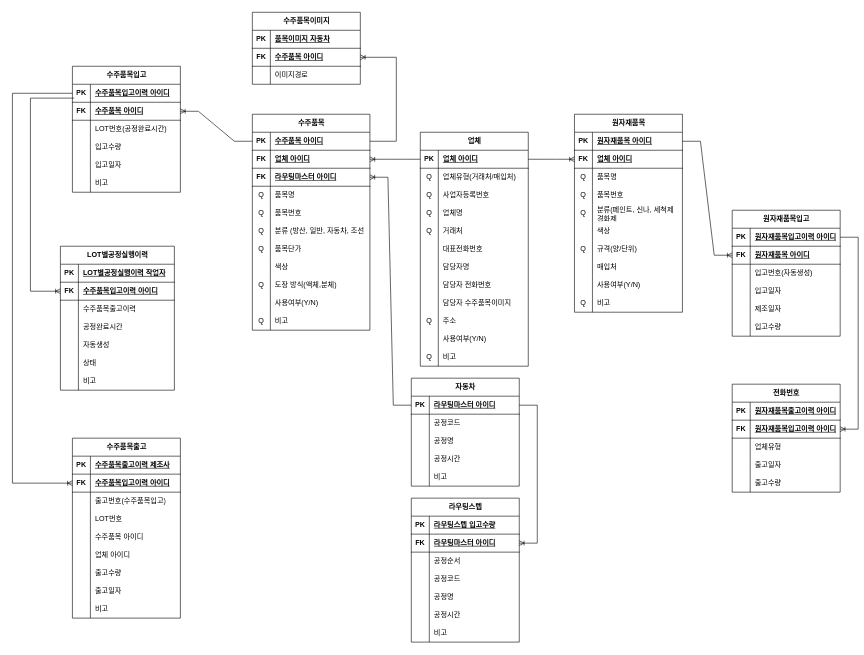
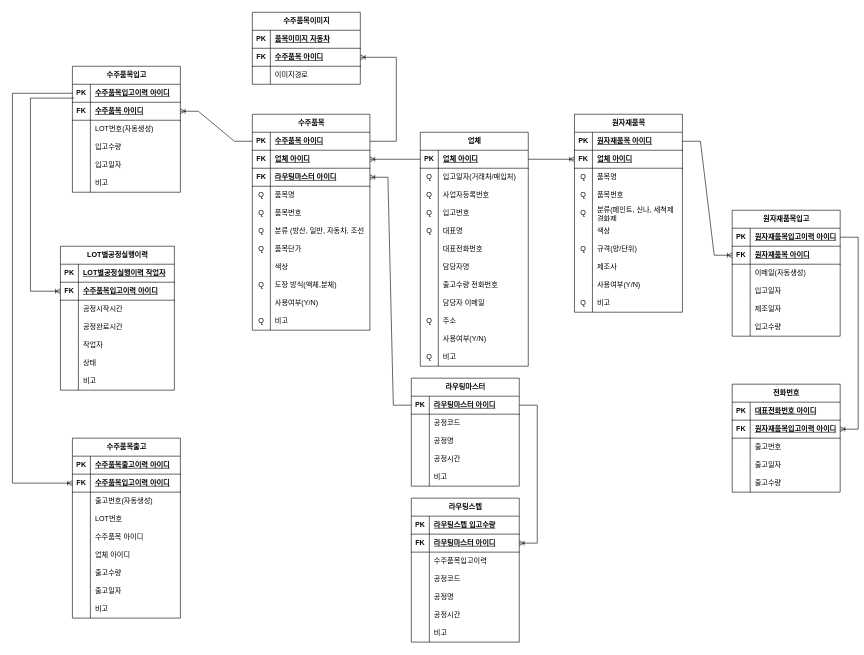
node "LOT번호(공정완료시간)": label "LOT번호(공정완료시간)" -> "LOT번호(자동생성)"
node "업체유형(거래처/매입처)": label "업체유형(거래처/매입처)" -> "입고일자(거래처/매입처)"
node "업체명": label "업체명" -> "입고번호"
node "거래처": label "거래처" -> "대표명"
node "매입처": label "매입처" -> "제조사"
node "입고번호(자동생성)": label "입고번호(자동생성)" -> "이메일(자동생성)"
node "담당자 전화번호": label "담당자 전화번호" -> "출고수량 전화번호"
node "담당자 수주품목이미지": label "담당자 수주품목이미지" -> "담당자 이메일"
node "수주품목출고이력": label "수주품목출고이력" -> "공정시작시간"
node "자동생성": label "자동생성" -> "작업자"
node "자동차": label "자동차" -> "라우팅마스터"
node "원자재품목출고이력 아이디": label "원자재품목출고이력 아이디" -> "대표전화번호 아이디"
node "업체유형": label "업체유형" -> "출고번호"
node "수주품목출고이력 제조사": label "수주품목출고이력 제조사" -> "수주품목출고이력 아이디"
node "출고번호(수주품목입고)": label "출고번호(수주품목입고)" -> "출고번호(자동생성)"
node "공정순서": label "공정순서" -> "수주품목입고이력"
